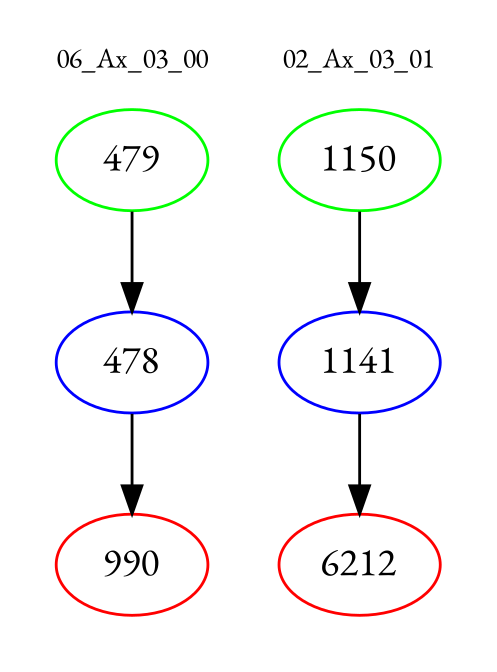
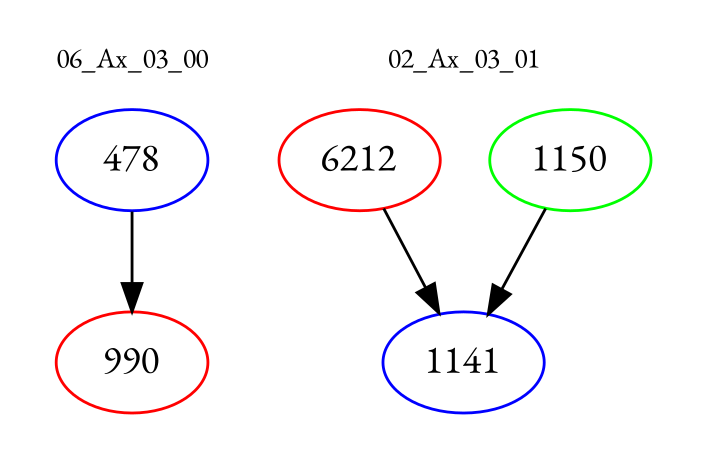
node "479": removed
edge "1141" -> "6212": reversed
